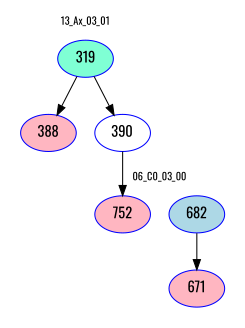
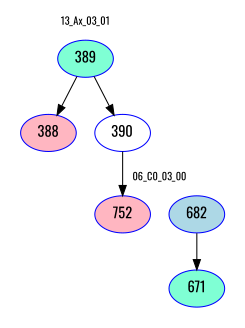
node "319": label "319" -> "389"
node "671": fillcolor lightpink -> aquamarine
